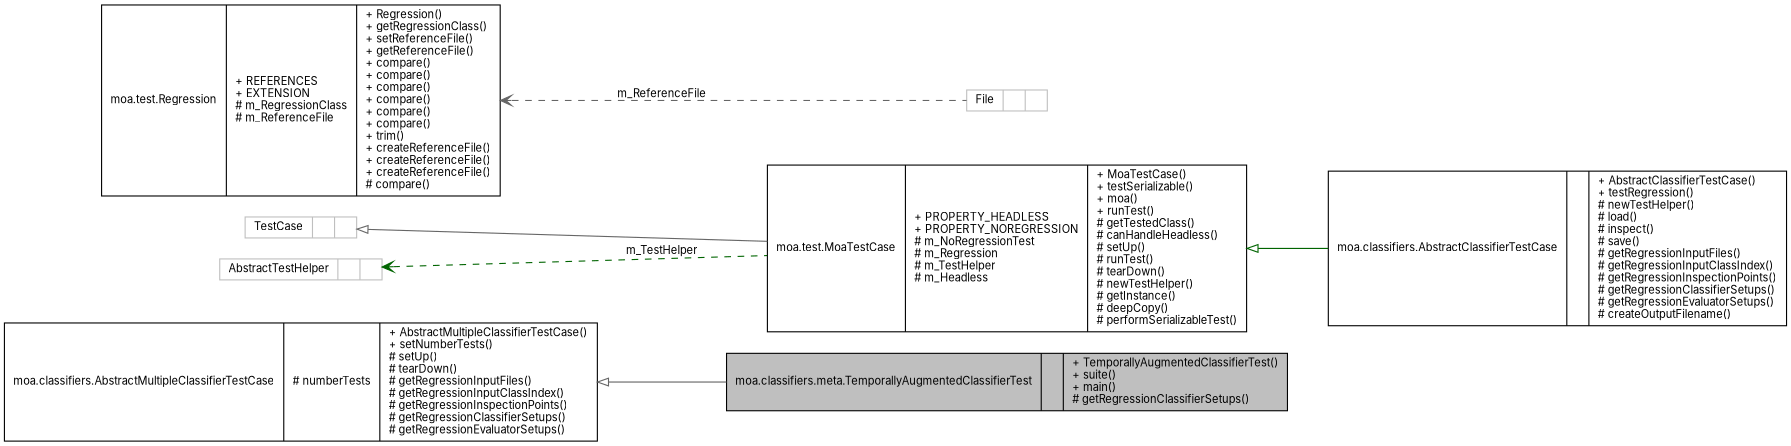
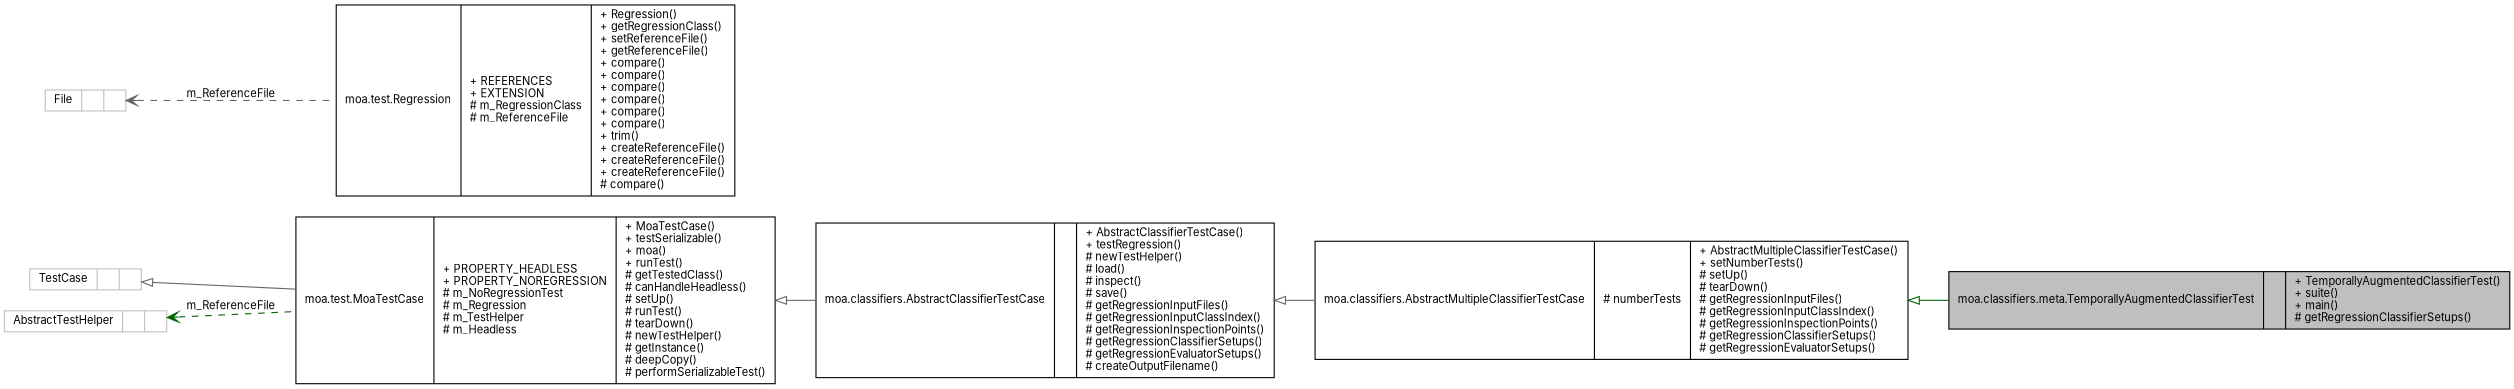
edge "File" -> "moa.test.Regression": reversed
edge "moa.classifiers.AbstractClassifierTestCase" -> "moa.test.MoaTestCase": color darkgreen -> gray40
edge "moa.test.MoaTestCase" -> "AbstractTestHelper": label "m_TestHelper" -> "m_ReferenceFile"
edge "moa.classifiers.AbstractMultipleClassifierTestCase" -> "moa.classifiers.AbstractClassifierTestCase": added
edge "moa.classifiers.meta.TemporallyAugmentedClassifierTest" -> "moa.classifiers.AbstractMultipleClassifierTestCase": color gray40 -> darkgreen
